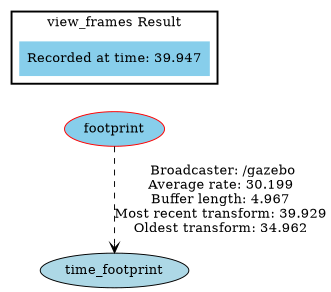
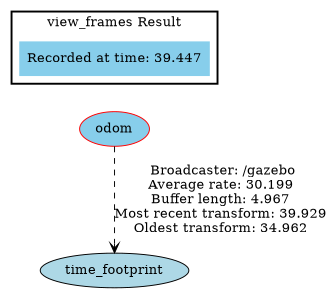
node "Recorded at time: 39.947": label "Recorded at time: 39.947" -> "Recorded at time: 39.447"
node "footprint": label "footprint" -> "odom"
